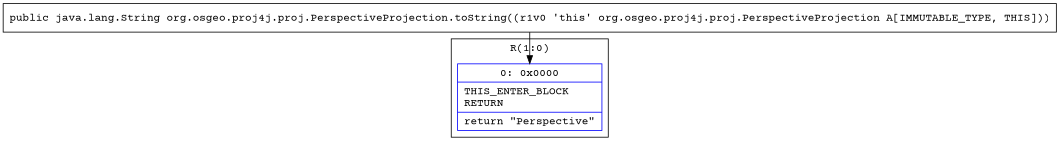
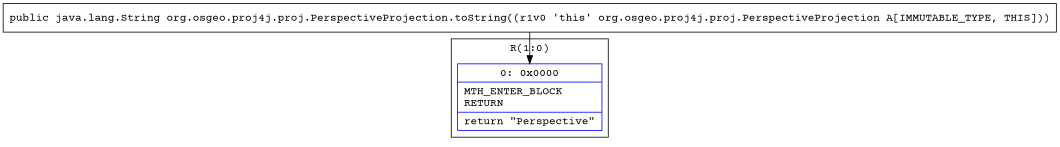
node "0: 0x0000": text "THIS_ENTER_BLOCK" -> "MTH_ENTER_BLOCK"
